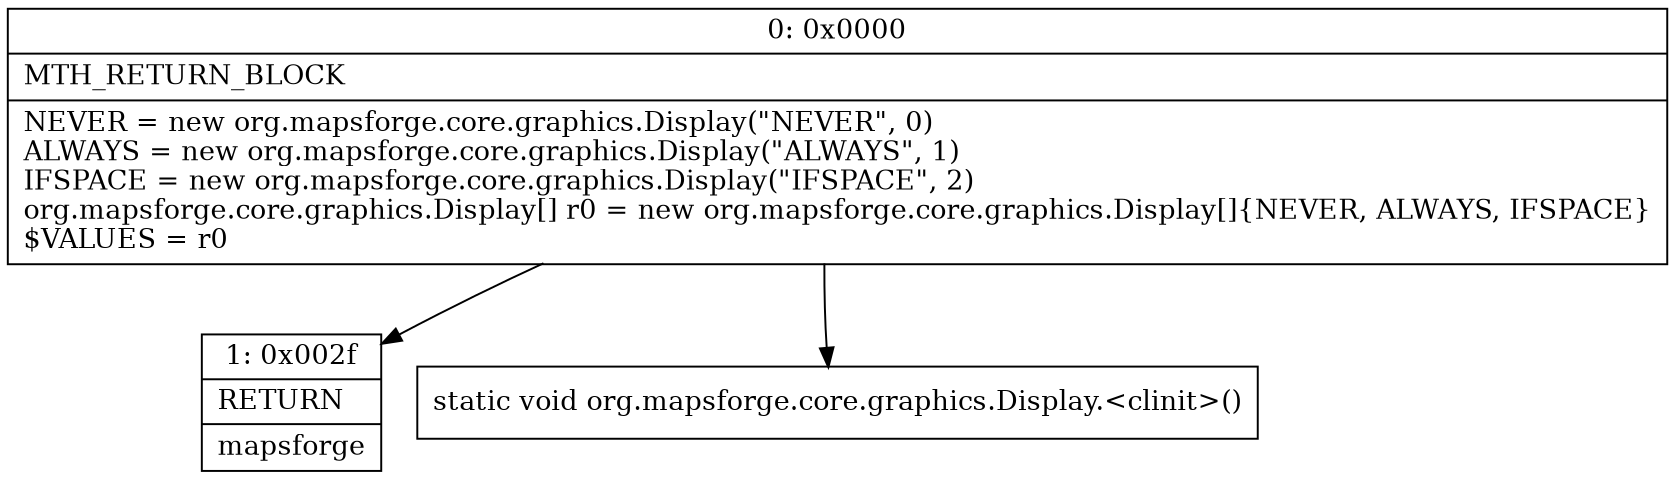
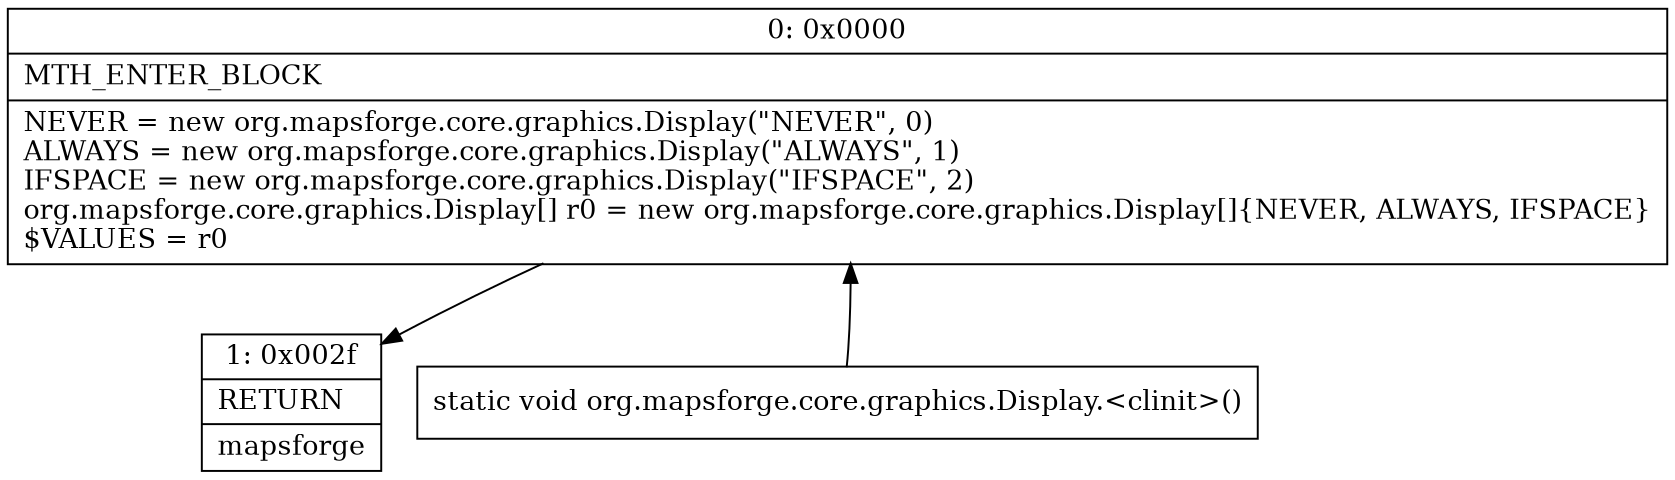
node "0: 0x0000": text "MTH_RETURN_BLOCK" -> "MTH_ENTER_BLOCK"
edge "0: 0x0000" -> "static void org.mapsforge.core.graphics.Display.<clinit>()": reversed
